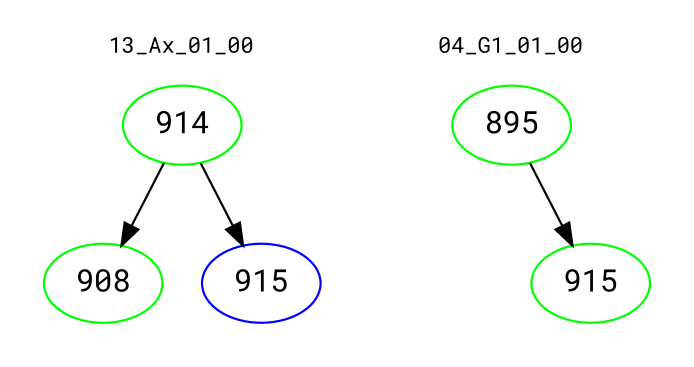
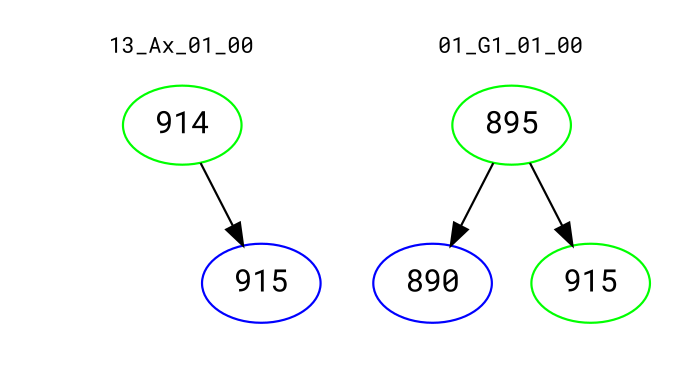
cluster "04_G1_01_00": label "04_G1_01_00" -> "01_G1_01_00"
node "908": removed
node "890": added
